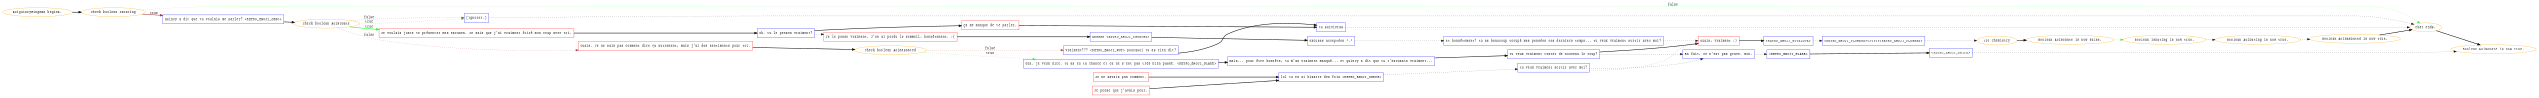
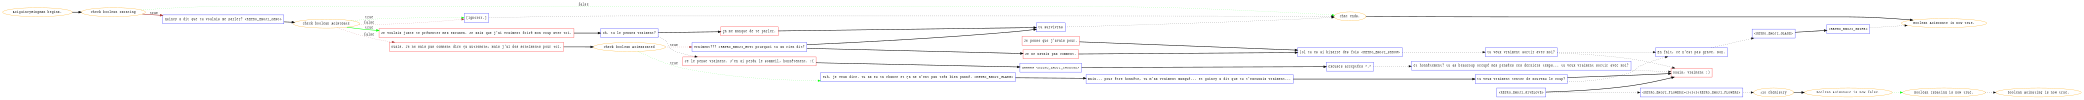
node "Boolean AoiHasDated is now true.": removed
edge "Ouais, vraiment :)" -> "<RETRO_EMOJI_GIVELOVE>": reversed
edge "Check boolean AoiHasDated" -> "vraiment??? <RETRO_EMOJI_WUT> pourquoi tu as rien dit?": label "false" -> "true"
edge "vraiment??? <RETRO_EMOJI_WUT> pourquoi tu as rien dit?" -> "Je ne savais pas comment.": added
edge "tu veux vraiment sortir avec moi?" -> "Ouais, vraiment :)": color brown -> black
